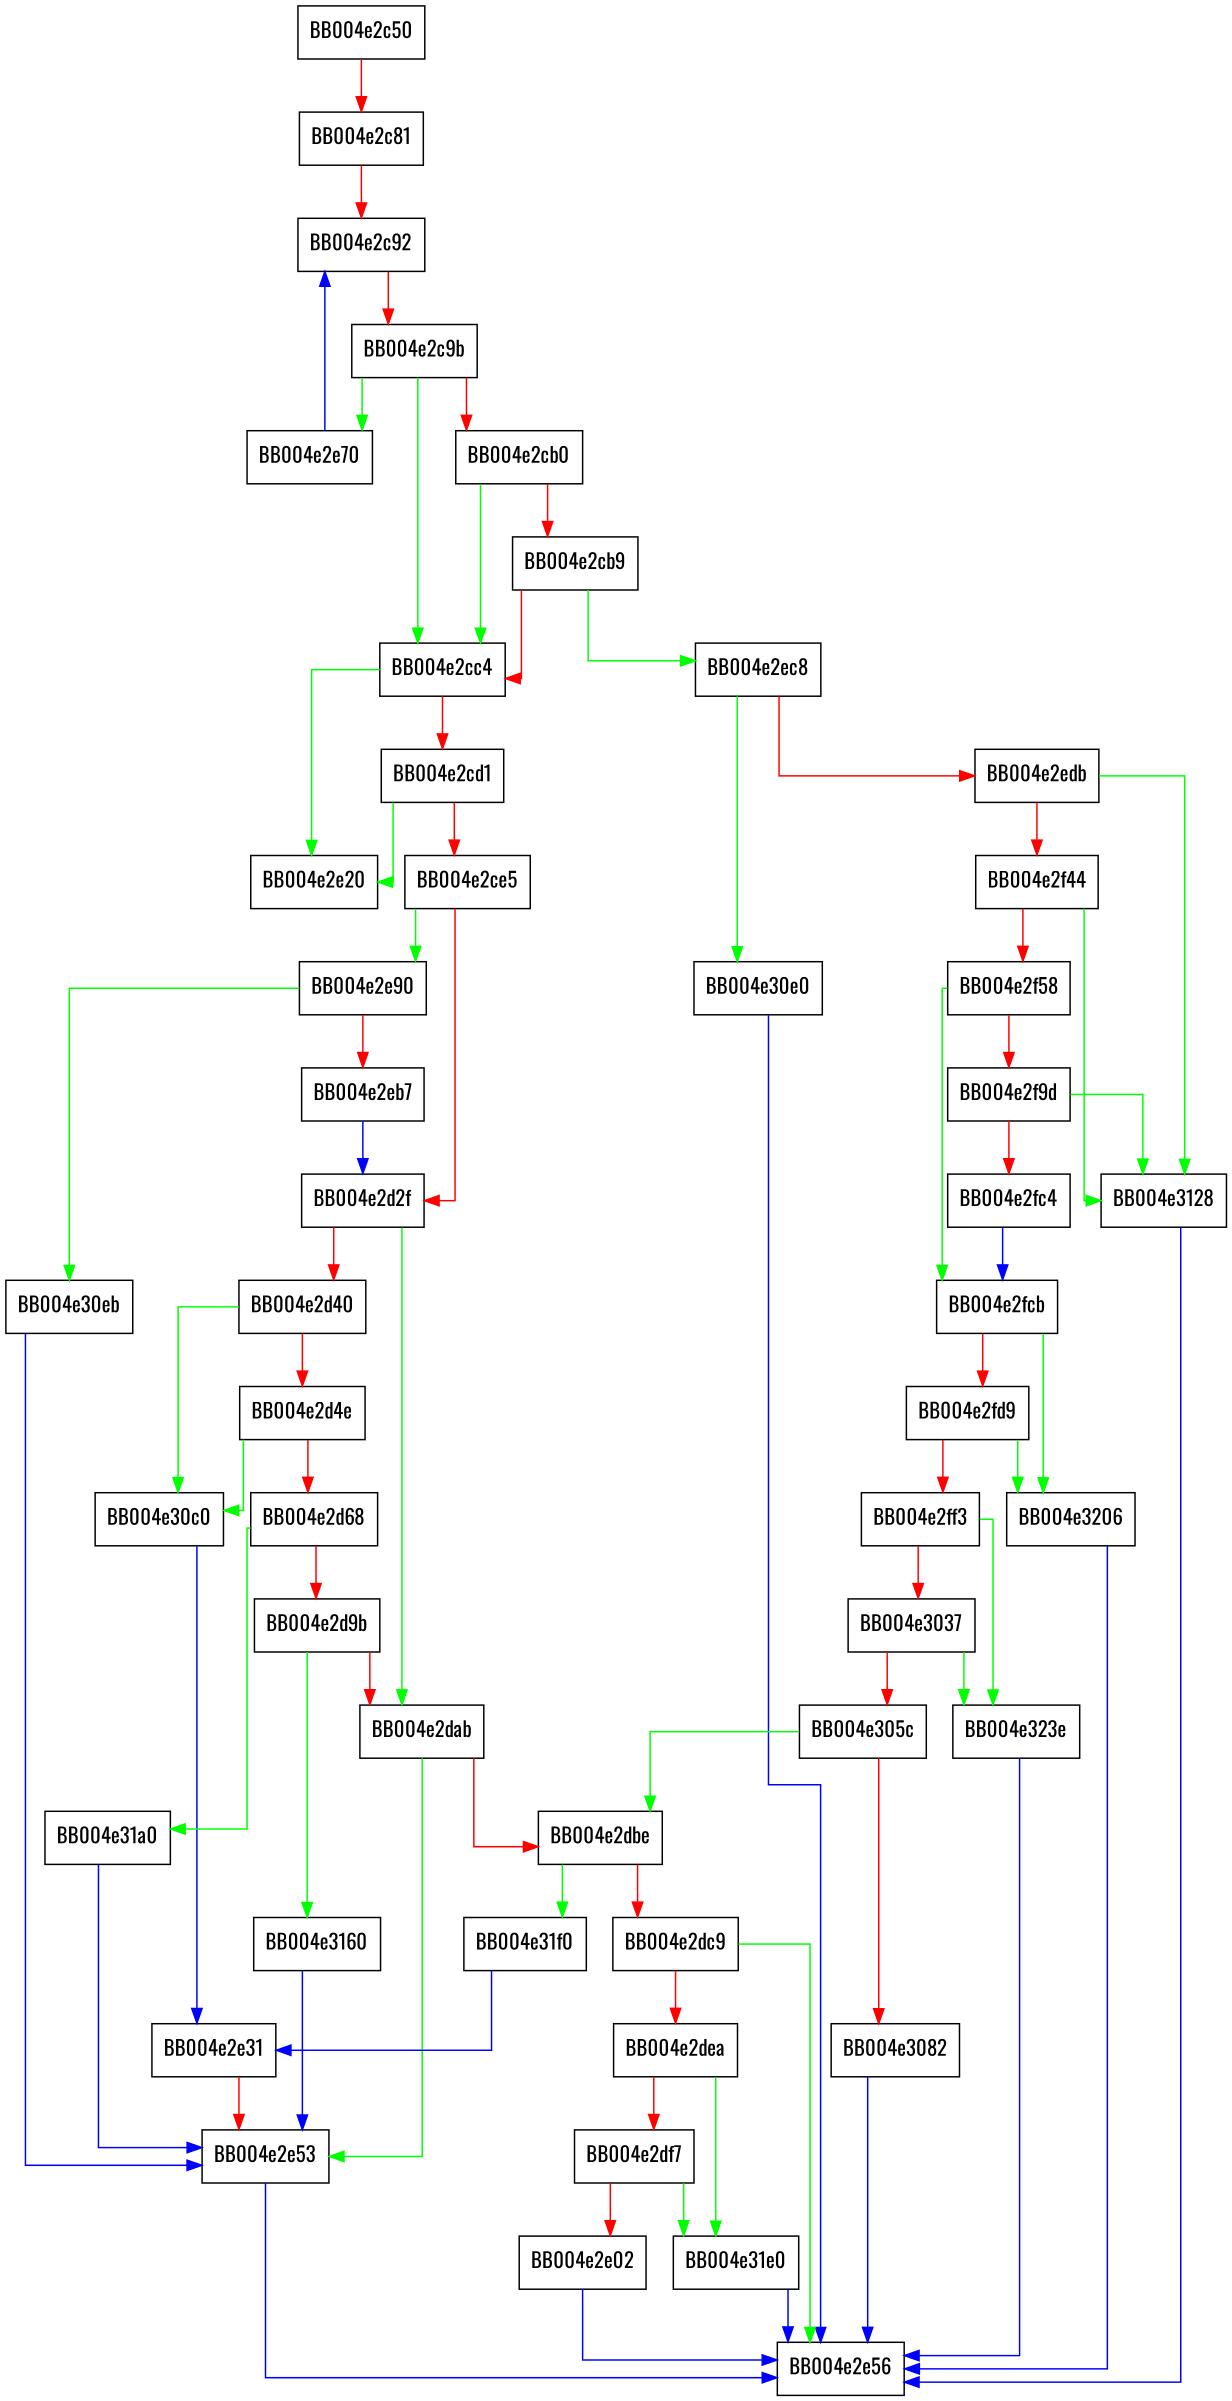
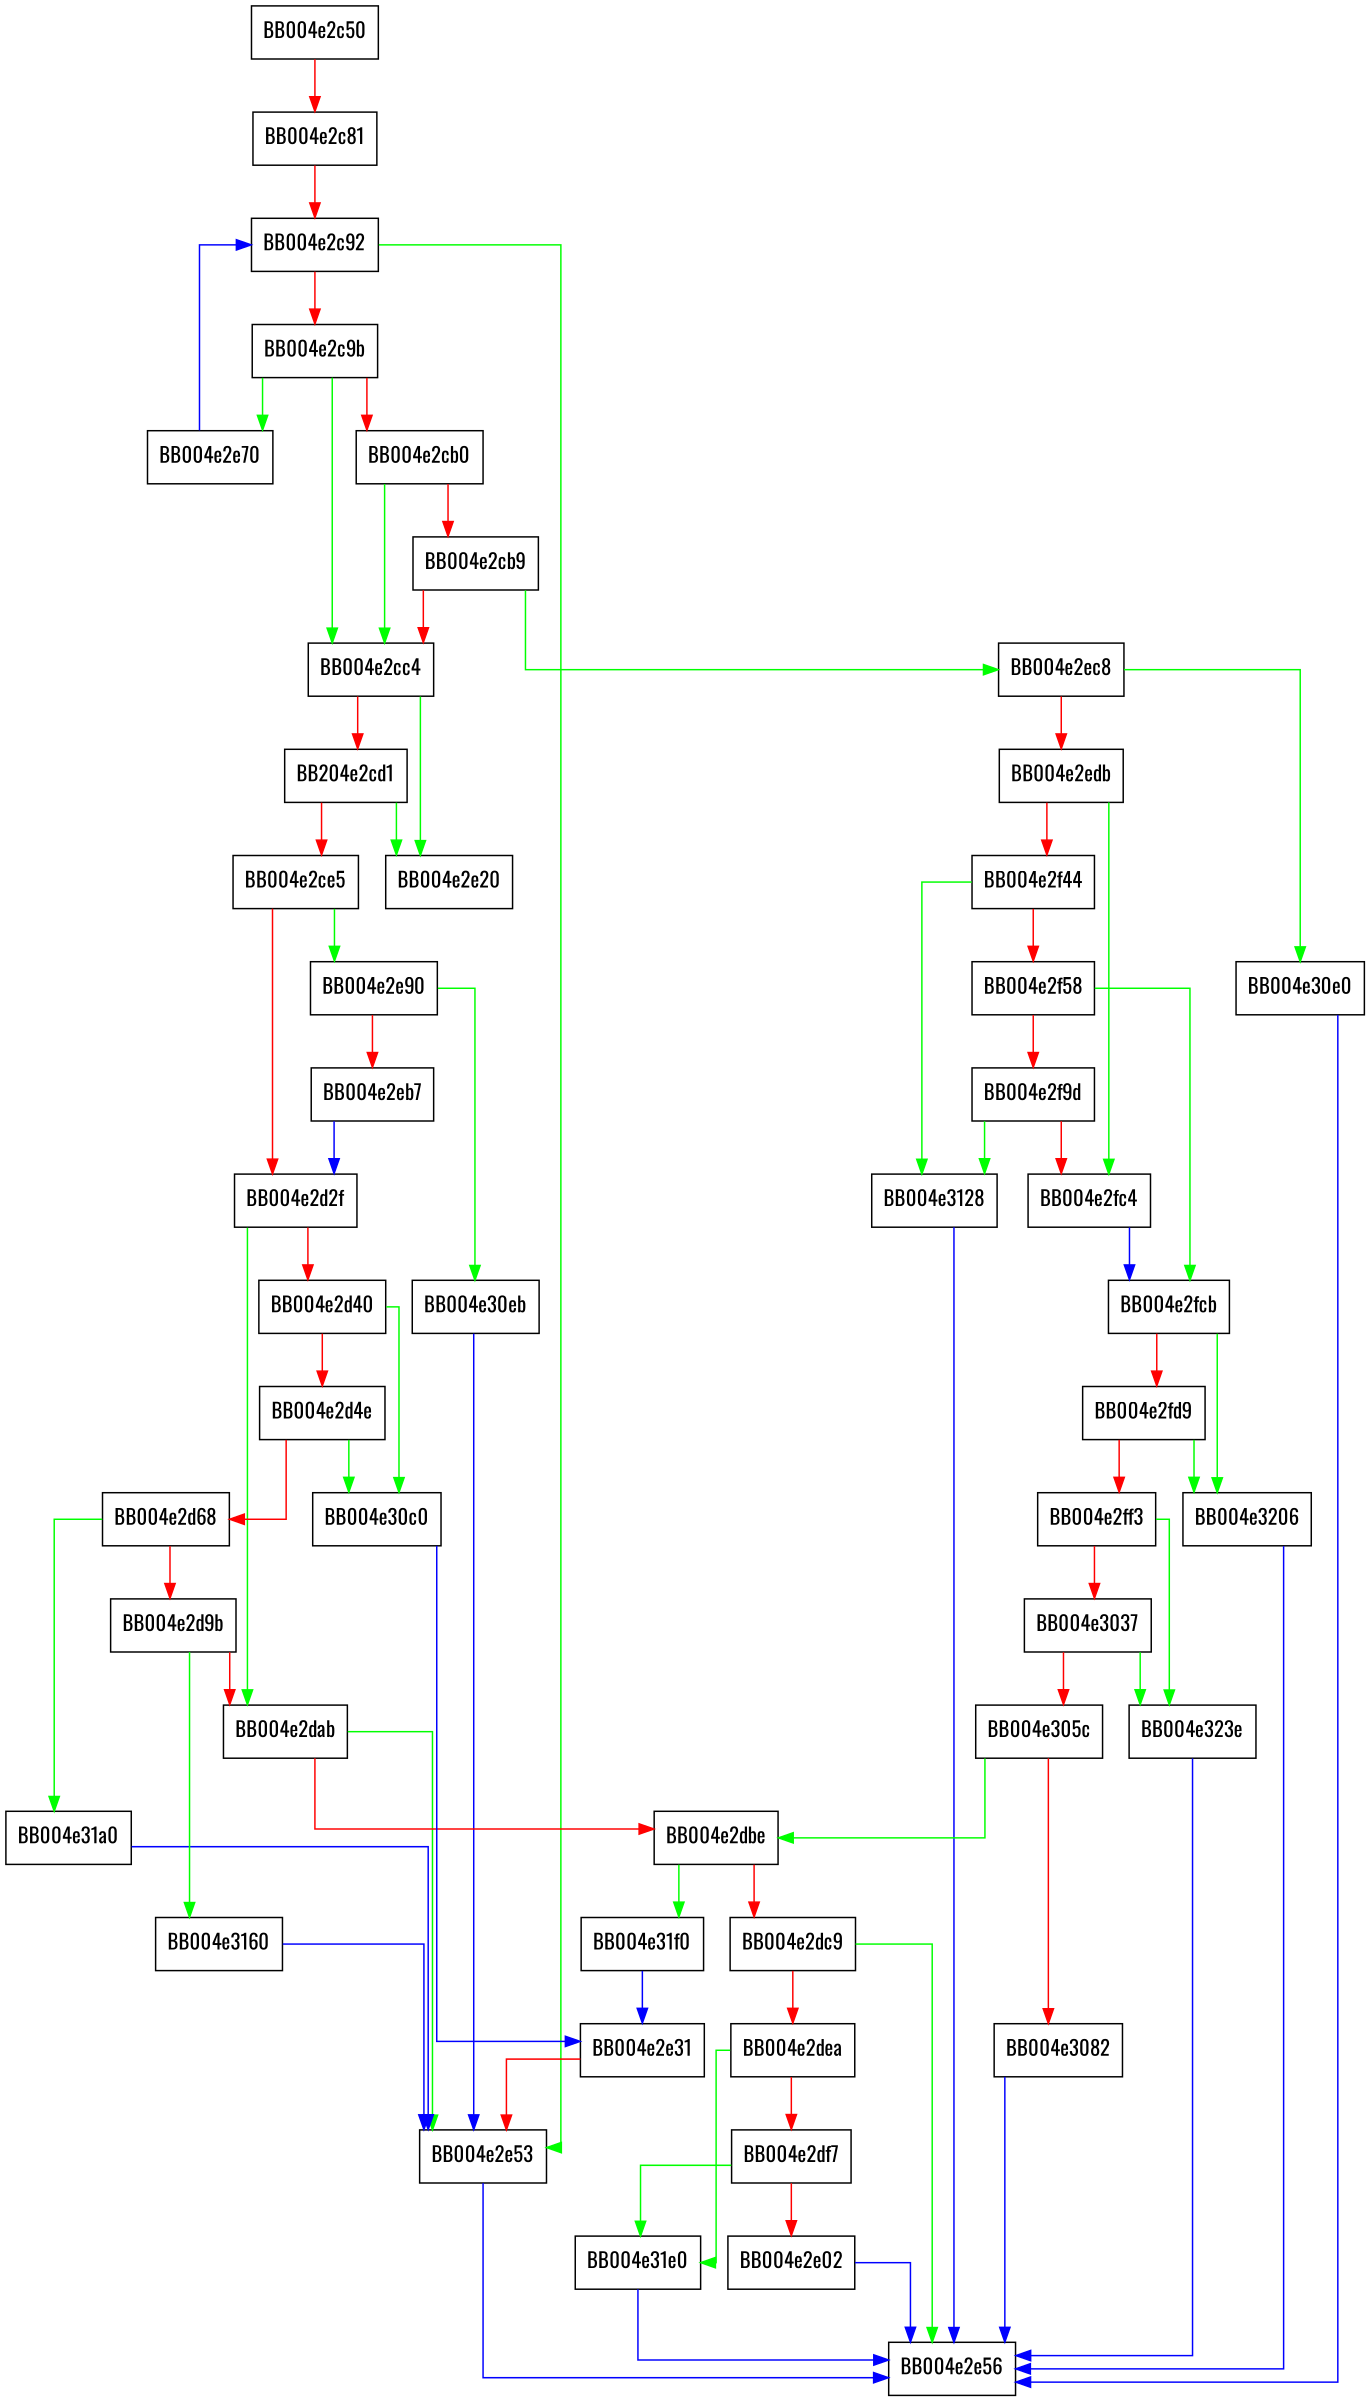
node "BB004e2cd1": label "BB004e2cd1" -> "BB204e2cd1"
edge "BB004e2edb" -> "BB004e3128": now "BB004e2edb" -> "BB004e2fc4"
edge "BB004e2c92" -> "BB004e2e53": added
